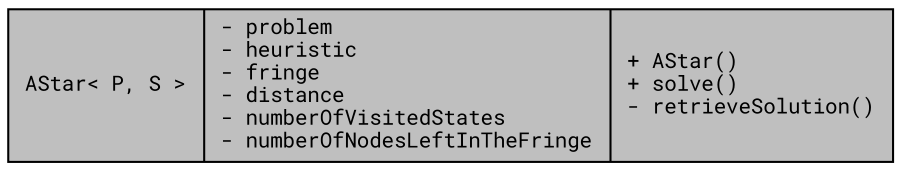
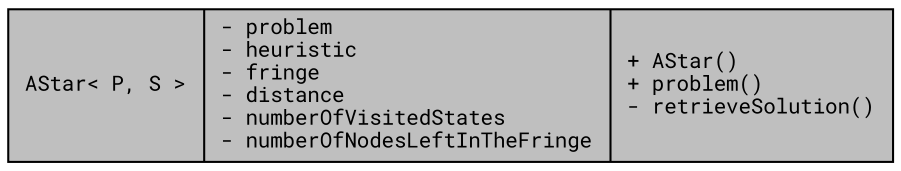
node "AStar< P, S >": text "+ solve()" -> "+ problem()"
